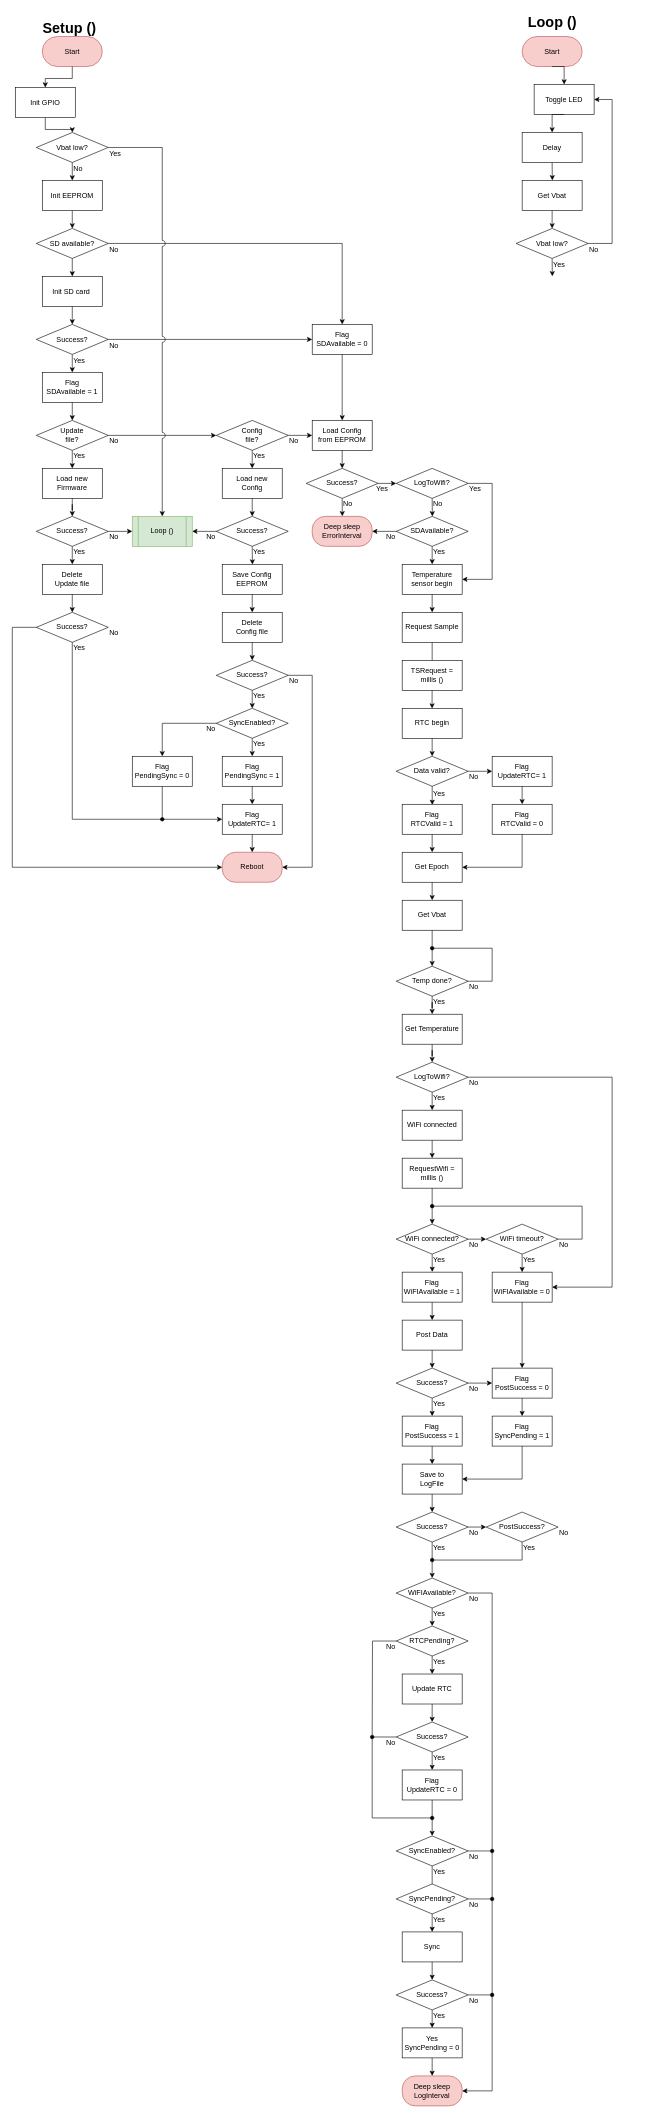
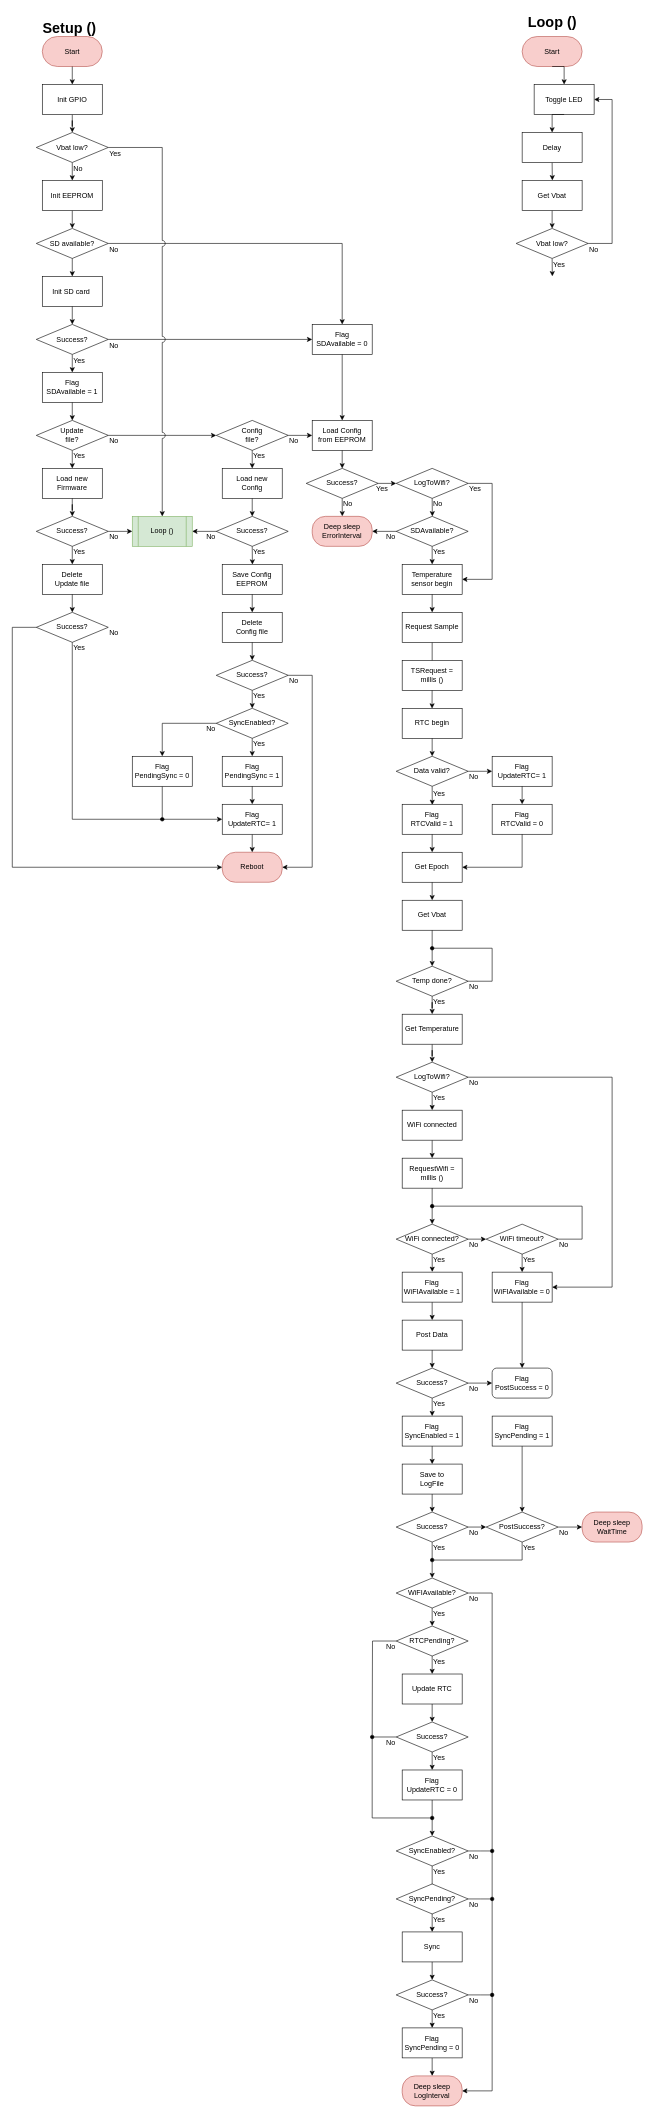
node "Init GPIO": moved (45, 102) -> (72, 99)
node "Flag PostSuccess = 0": shape rectangle -> rounded rectangle
edge "Flag PostSuccess = 0" -> "Flag SyncPending = 1": removed
node "Flag PostSuccess = 1": label "Flag PostSuccess = 1" -> "Flag SyncEnabled = 1"
edge "Flag SyncPending = 1" -> "Save to LogFile": now "Flag SyncPending = 1" -> "PostSuccess?"
edge "PostSuccess?" -> "Deep sleep WaitTime": added
node "Deep sleep WaitTime": added
node "Yes SyncPending = 0": label "Yes SyncPending = 0" -> "Flag SyncPending = 0"
